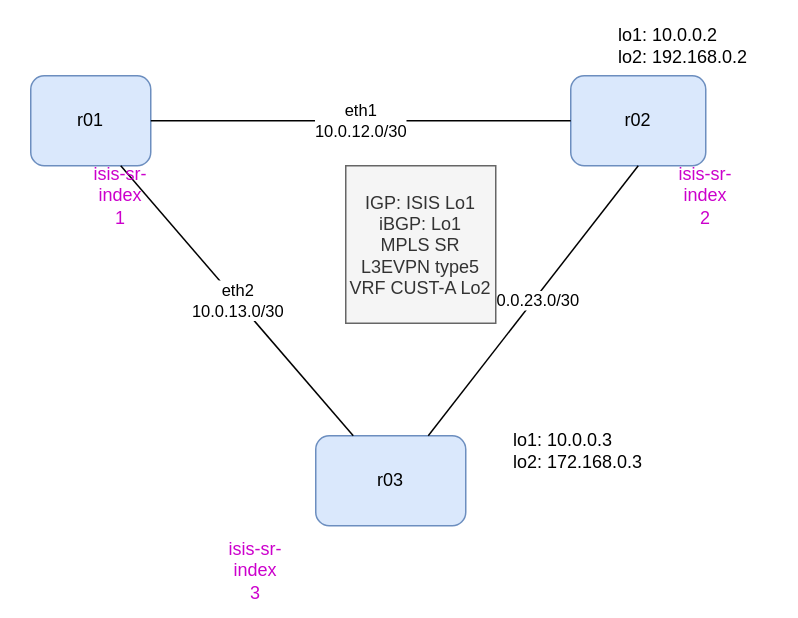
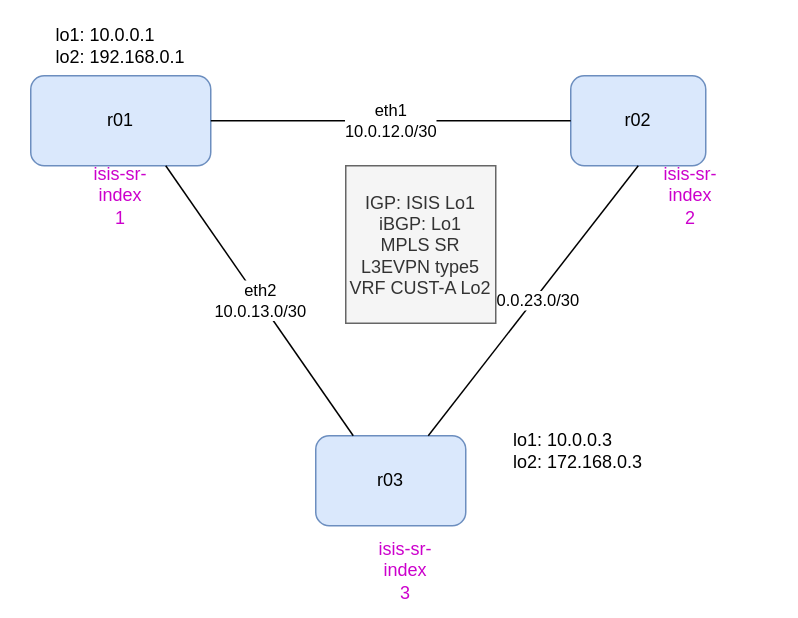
node "lo1: 10.0.0.1 lo2: 192.168.0.1": added
node "lo1: 10.0.0.2 lo2: 192.168.0.2": removed
node "r01": size 120x90 -> 180x90
node "isis-sr-index 2": moved (706, 196) -> (691, 196)
node "isis-sr-index 3": moved (256, 571) -> (406, 571)
